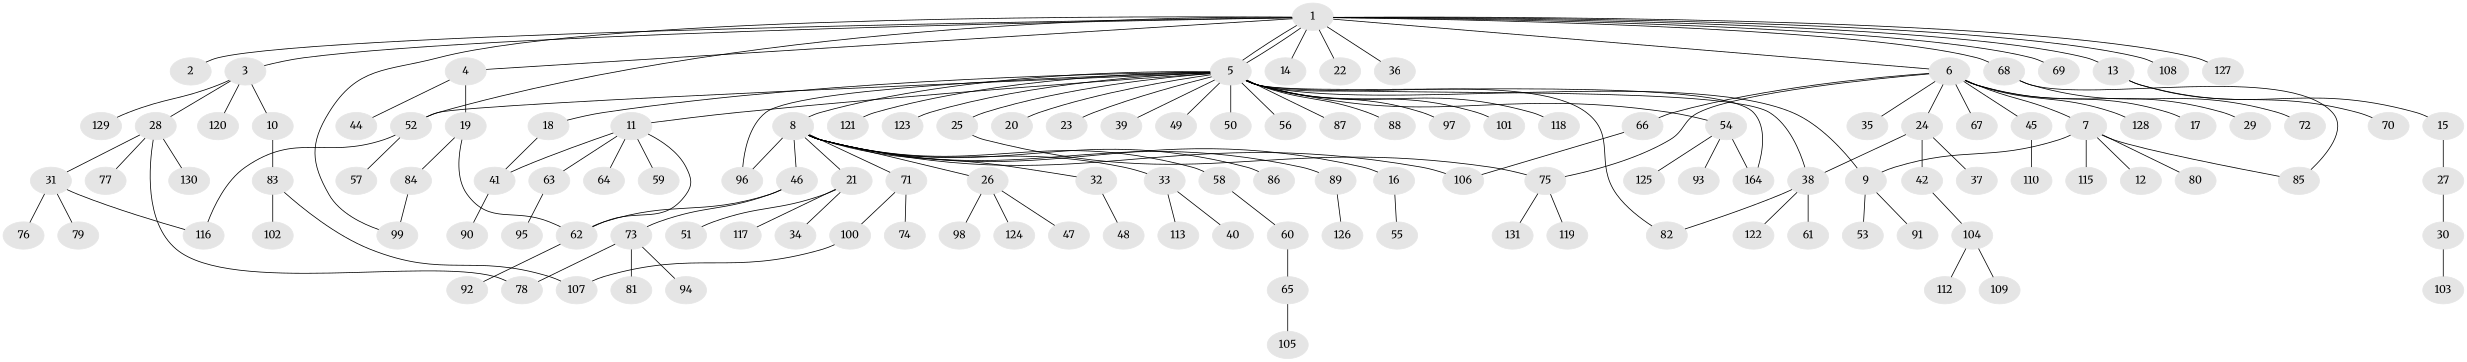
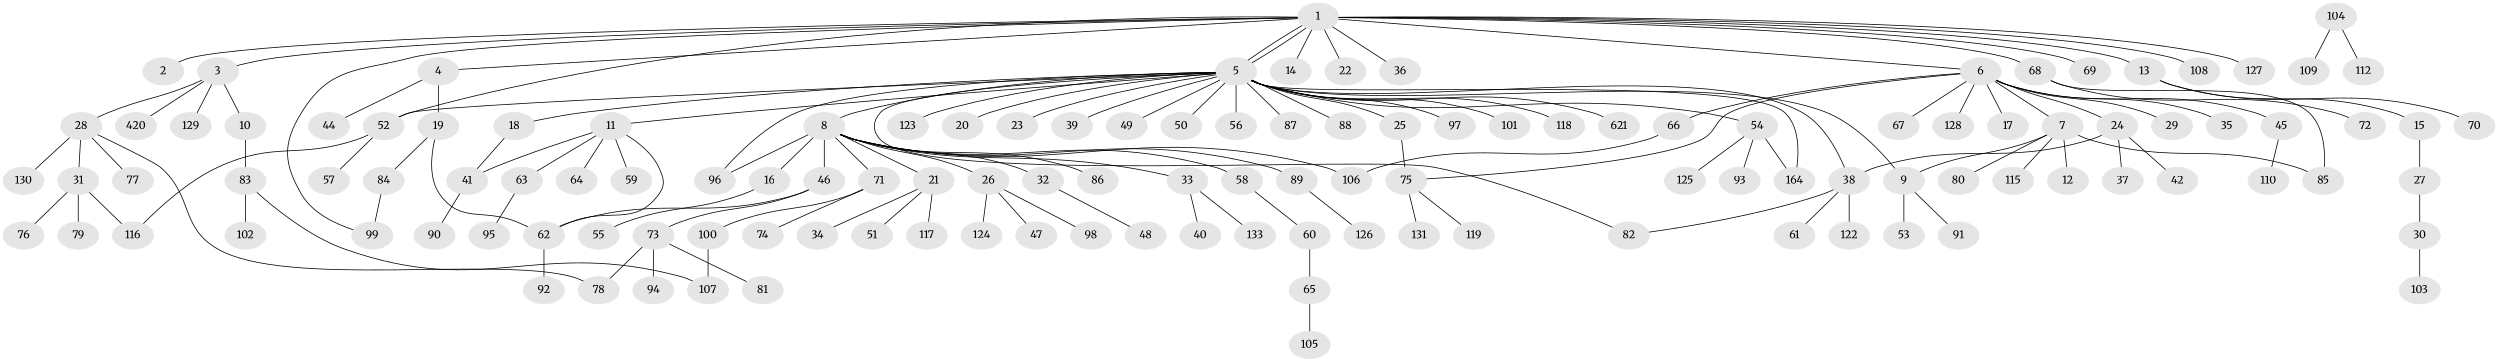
node "120": label "120" -> "420"
node "121": label "121" -> "621"
edge "42" -- "104": removed
node "113": label "113" -> "133"
